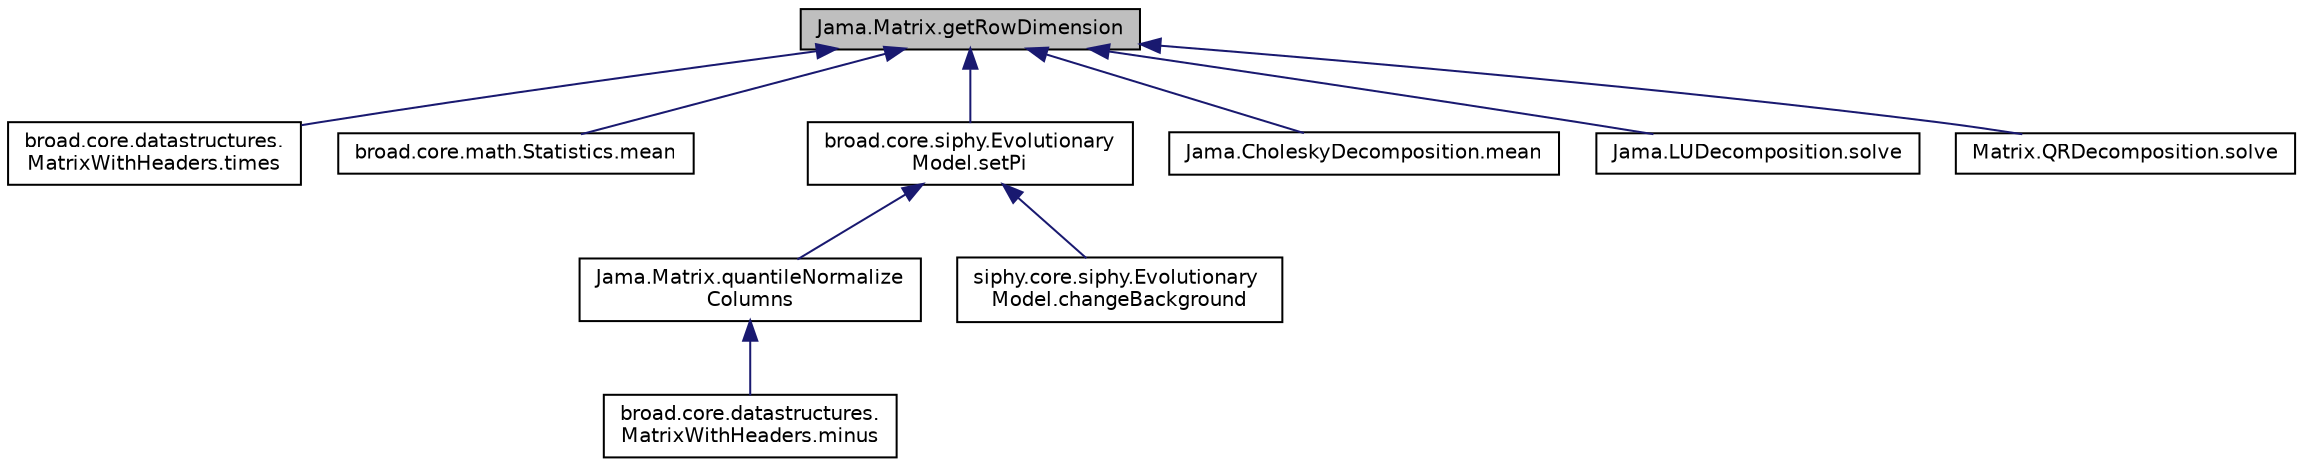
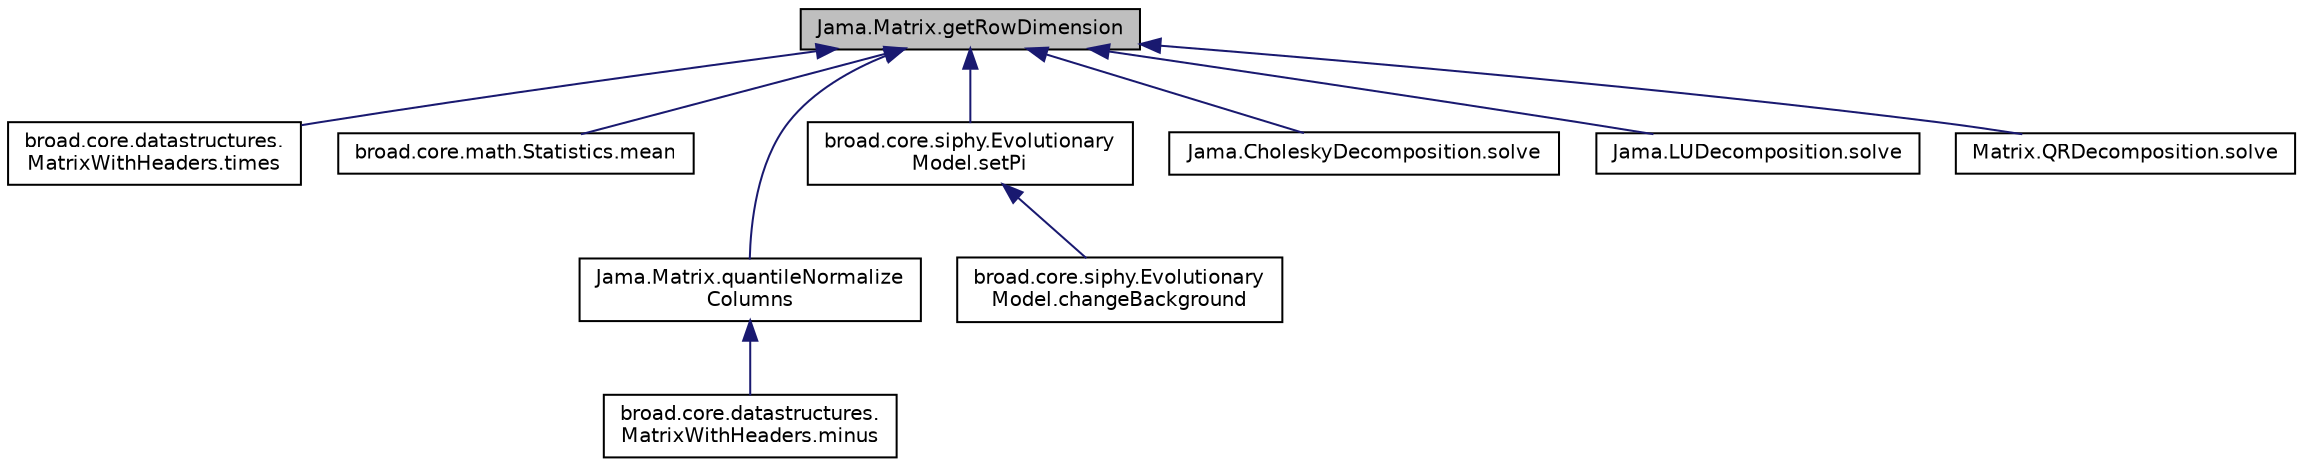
node "Jama.CholeskyDecomposition.mean": label "Jama.CholeskyDecomposition.mean" -> "Jama.CholeskyDecomposition.solve"
edge "Jama.Matrix.quantileNormalize Columns" -> "broad.core.siphy.Evolutionary Model.setPi": now "Jama.Matrix.quantileNormalize Columns" -> "Jama.Matrix.getRowDimension"
node "siphy.core.siphy.Evolutionary Model.changeBackground": label "siphy.core.siphy.Evolutionary Model.changeBackground" -> "broad.core.siphy.Evolutionary Model.changeBackground"
